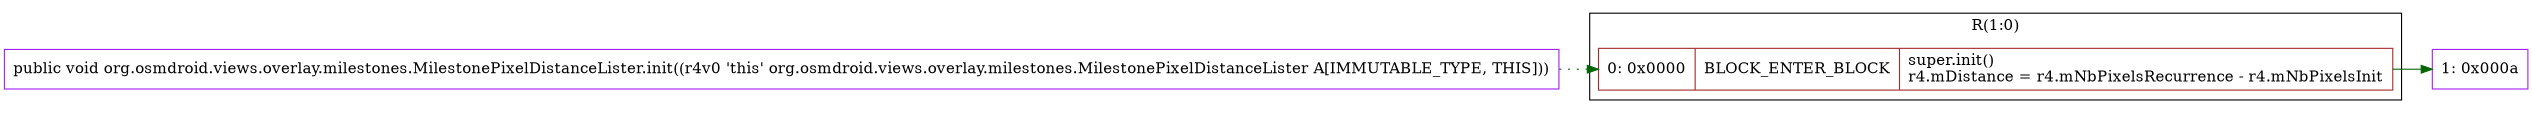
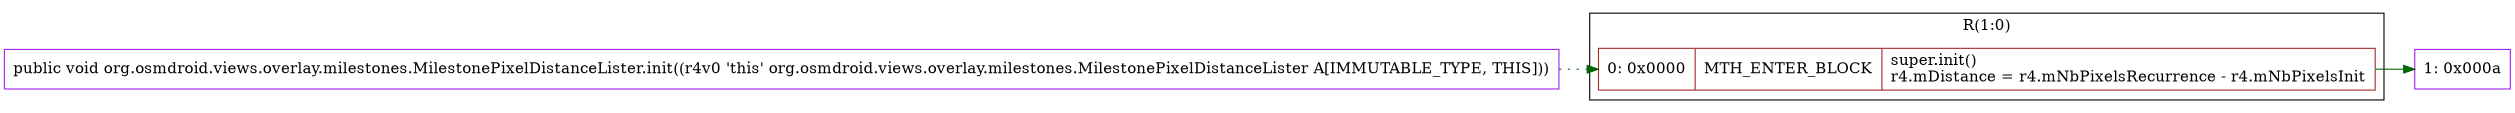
node "0: 0x0000": text "BLOCK_ENTER_BLOCK" -> "MTH_ENTER_BLOCK"
